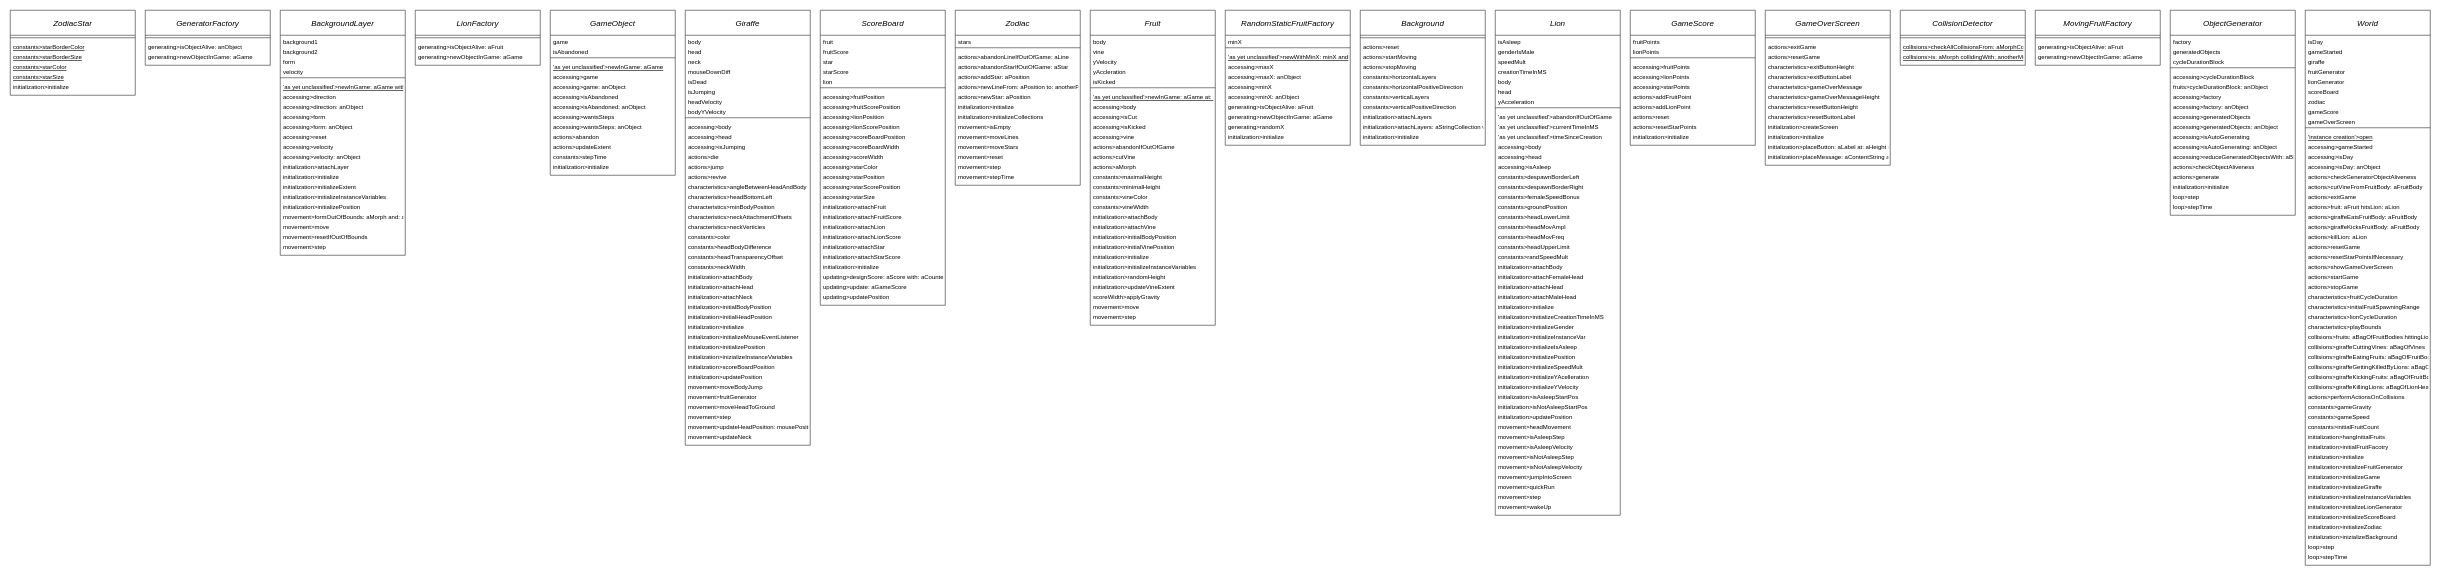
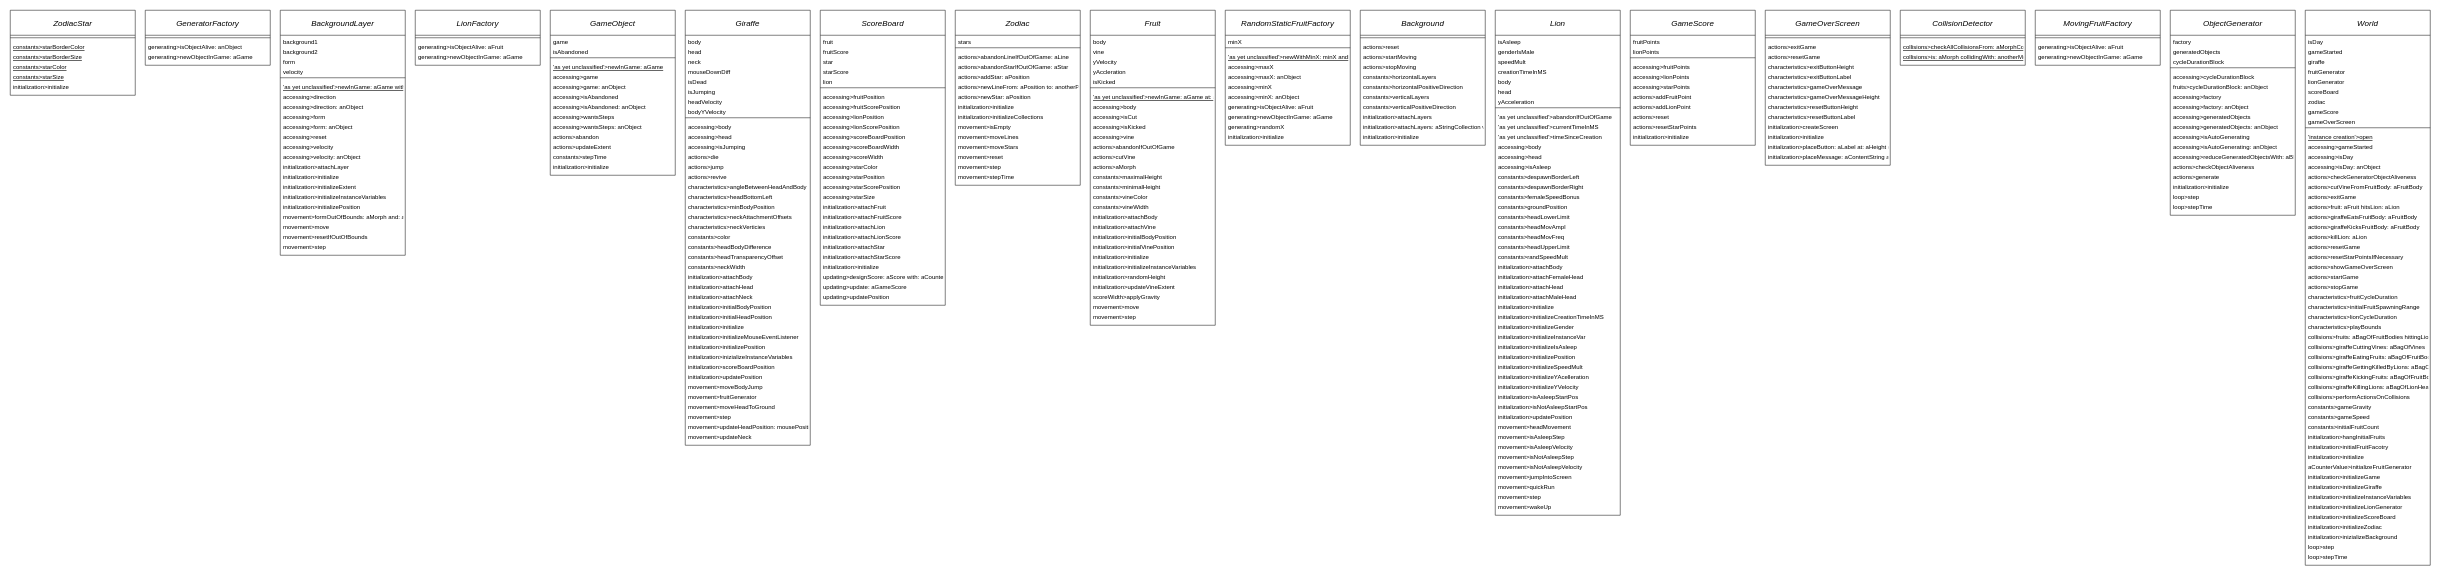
node "actions>performActionsOnCollisions": label "actions>performActionsOnCollisions" -> "collisions>performActionsOnCollisions"
node "initialization>initializeFruitGenerator": label "initialization>initializeFruitGenerator" -> "aCounterValue>initializeFruitGenerator"
